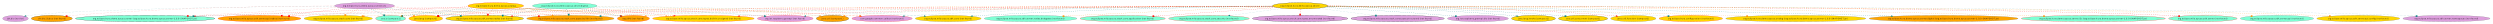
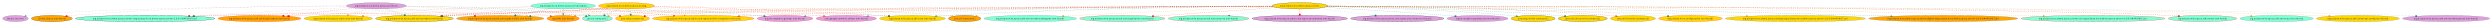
edge "org.eclipse.kura.demo.opcua.analog" -> "org.eclipse.milo.opcua.sdk.core (not found)": added
